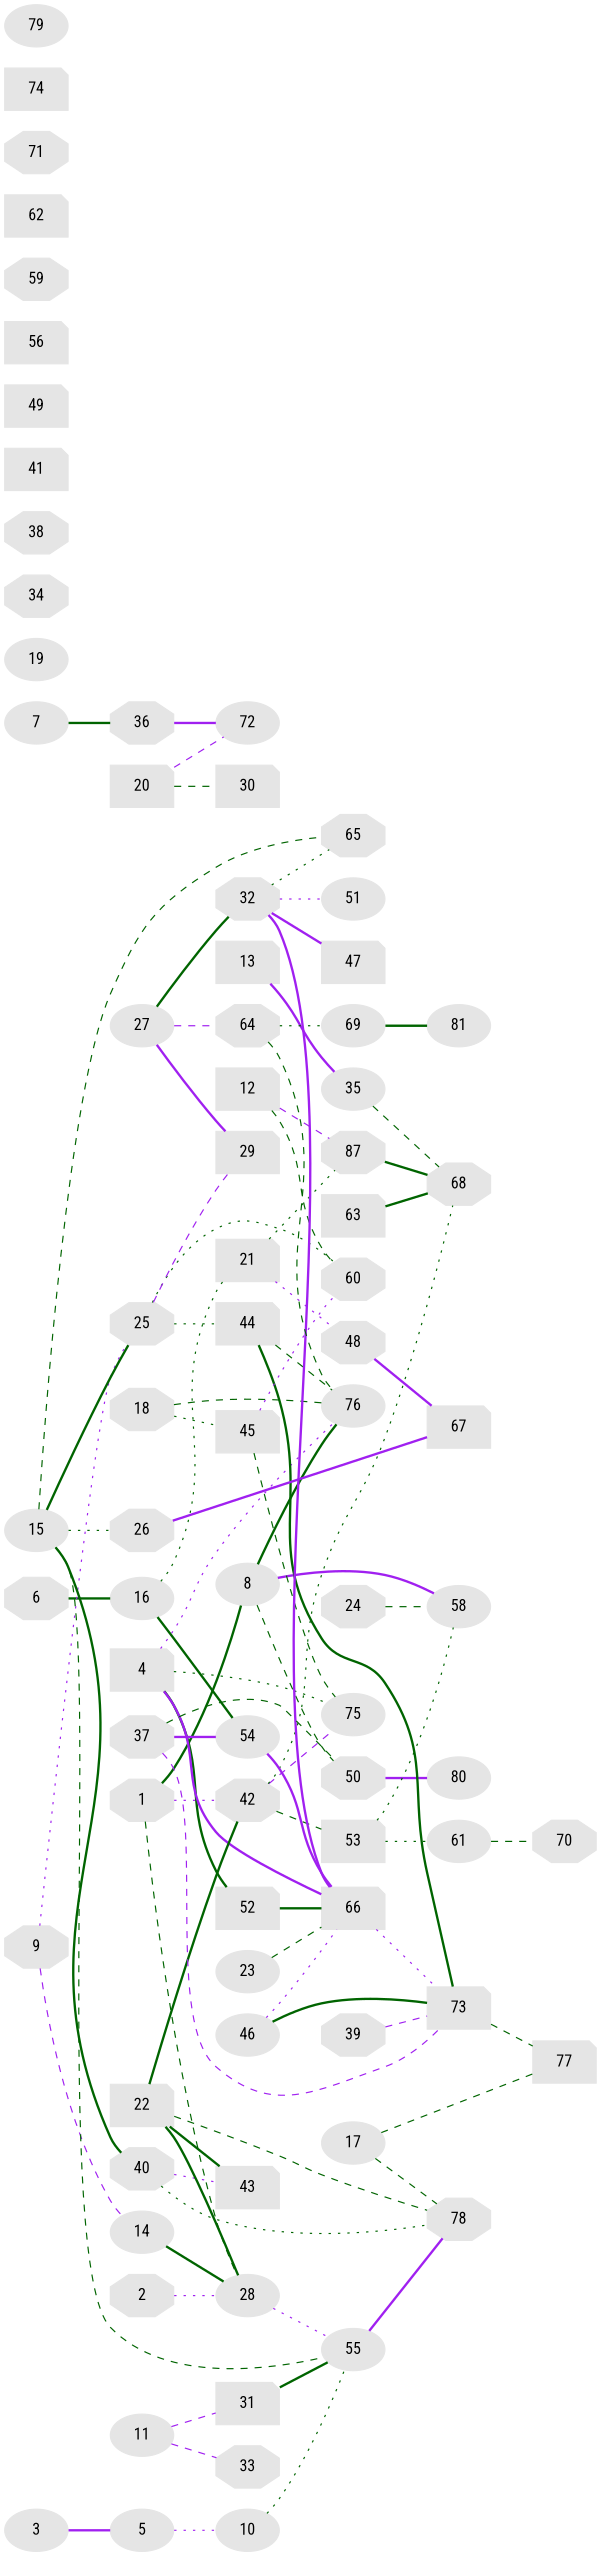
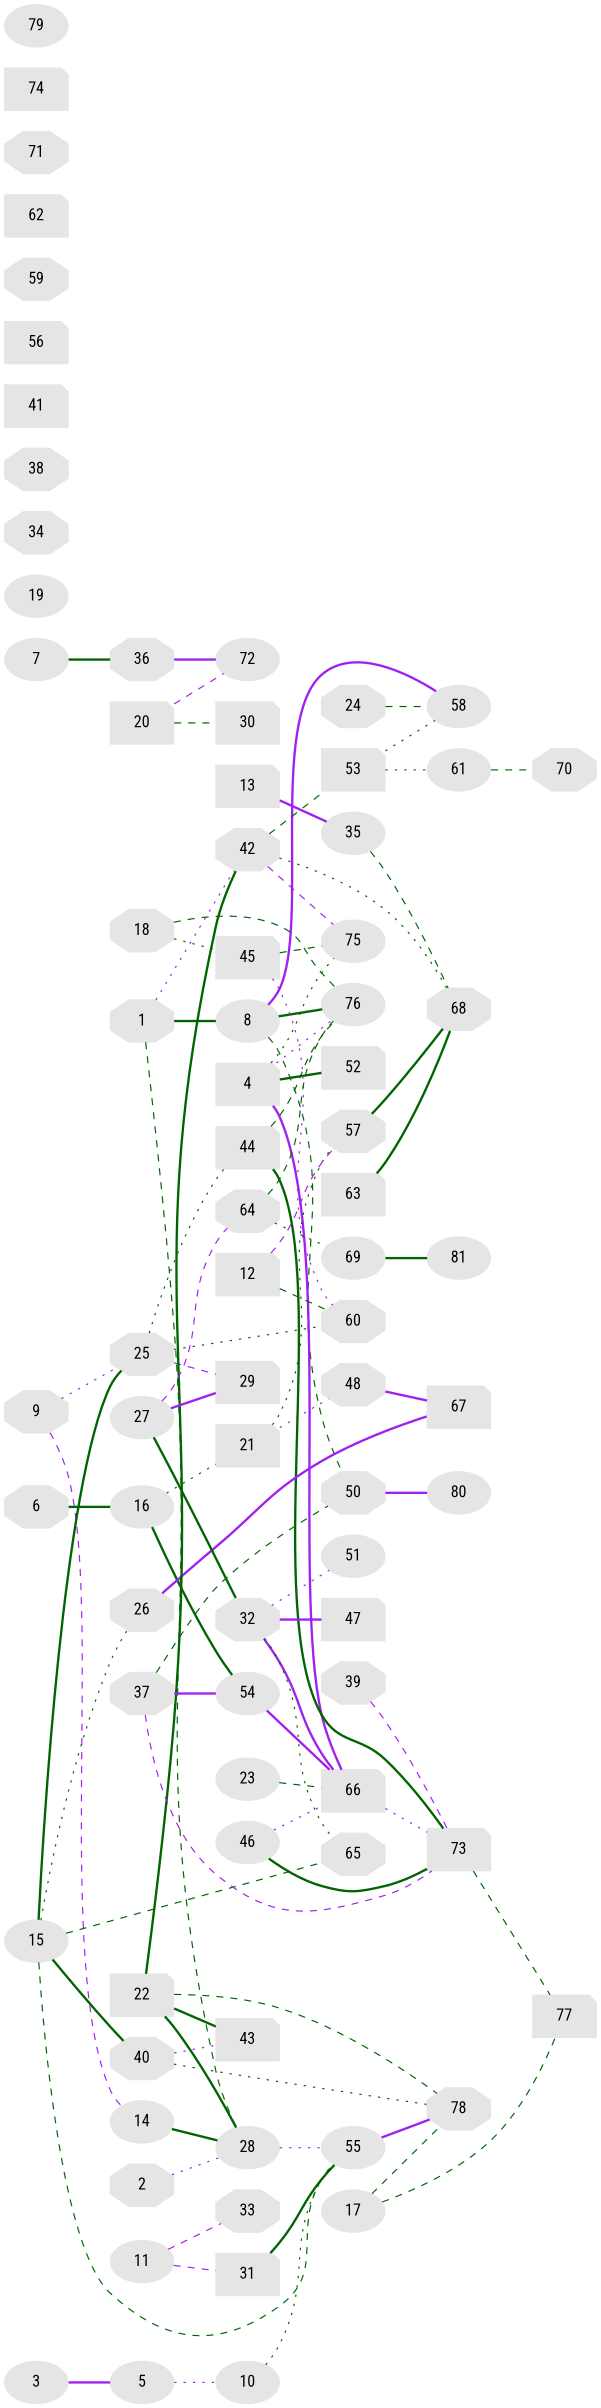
node "49": removed
node "87": label "87" -> "57"
edge "52" -- "66": removed
